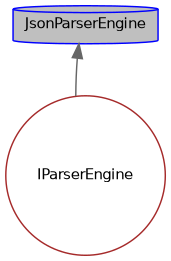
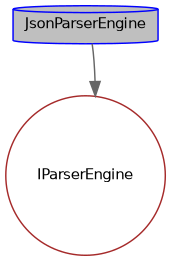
edge "IParserEngine" -> "JsonParserEngine": reversed
